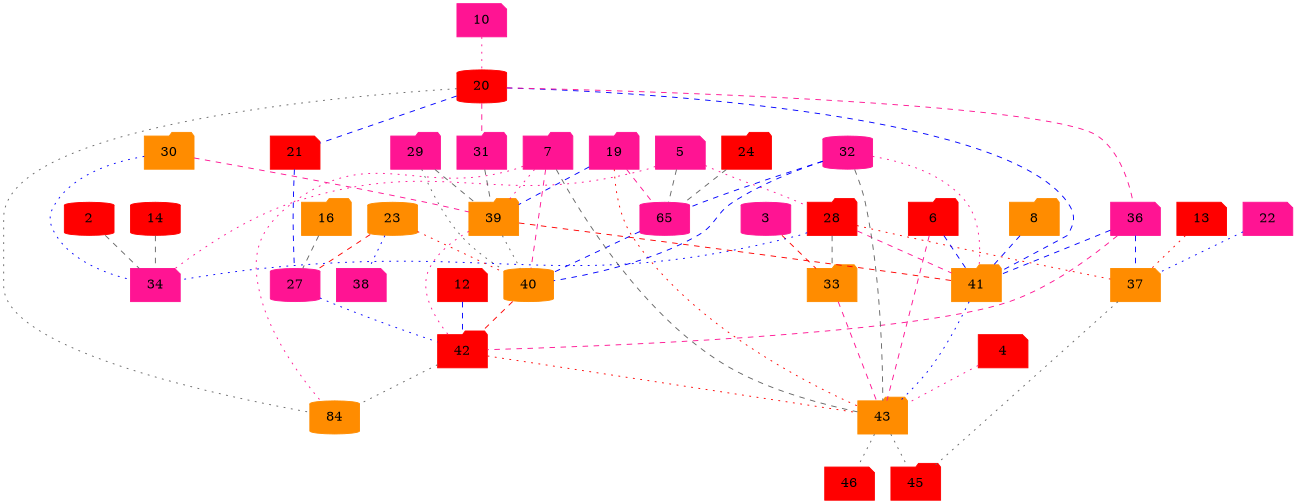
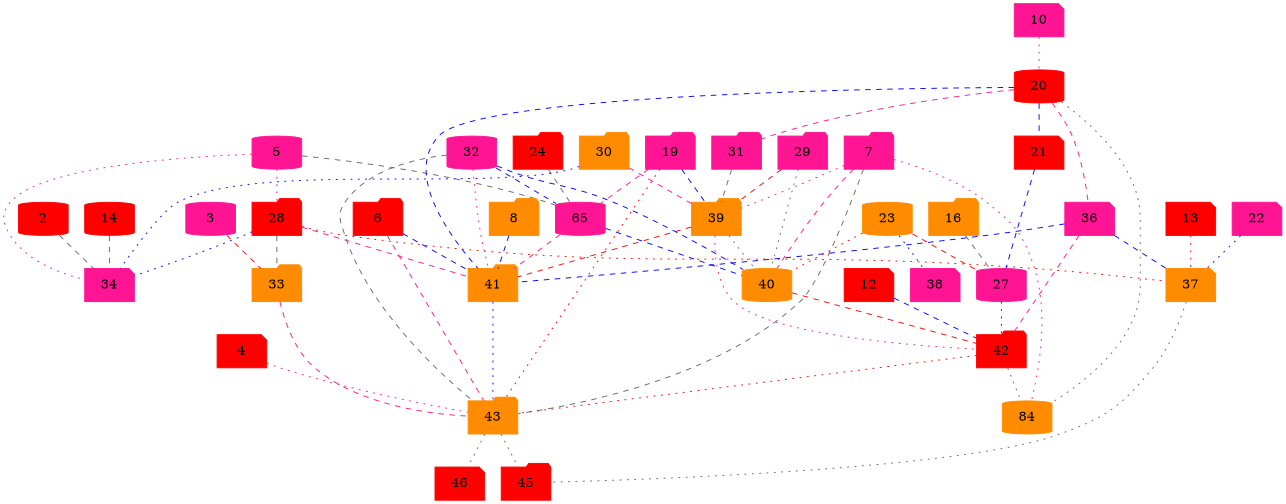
node "5": shape note -> cylinder
edge "29" -- "39": color gray40 -> red
edge "65" -- "41": added
